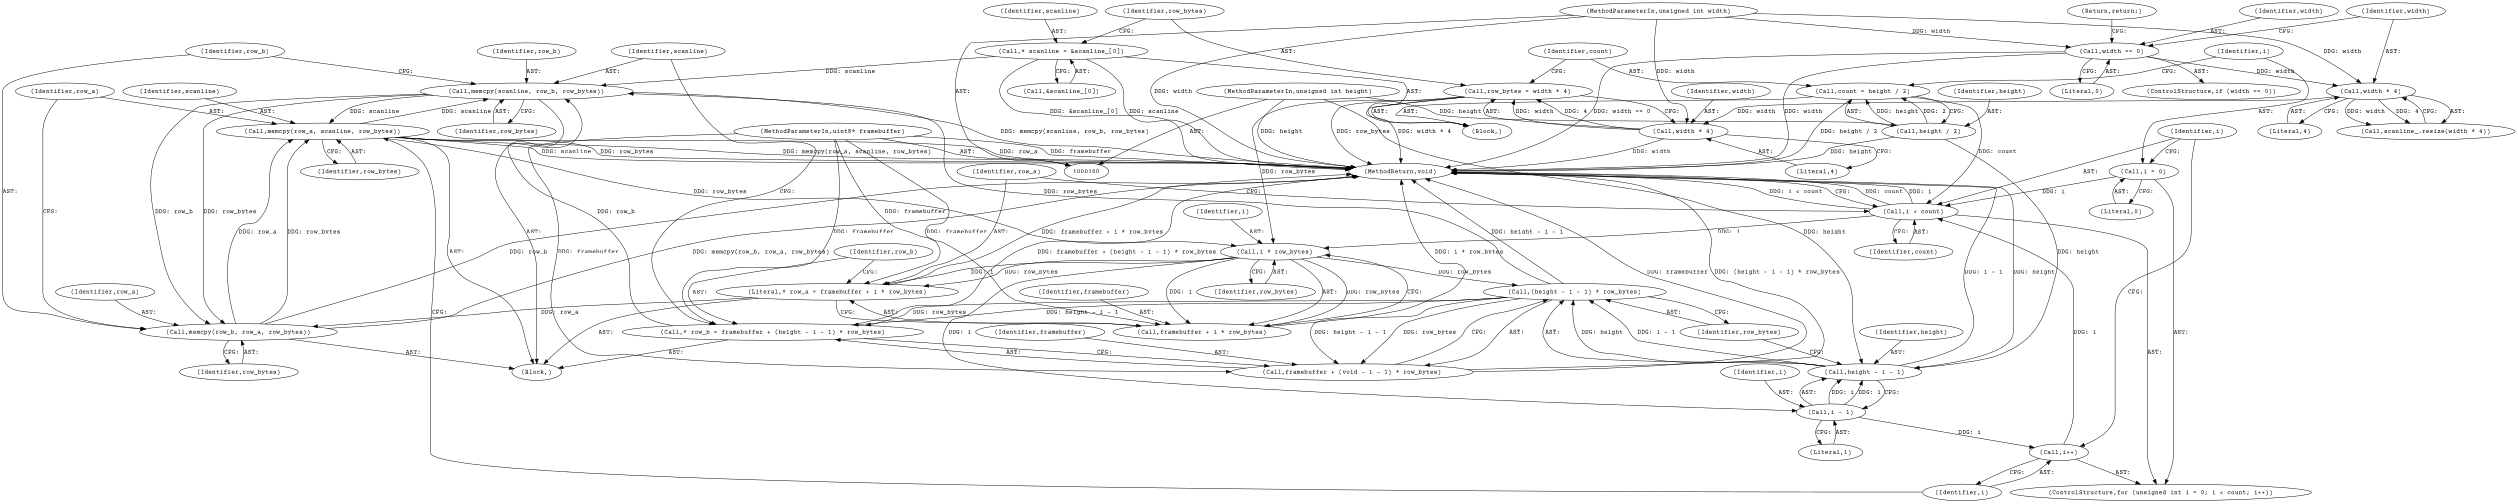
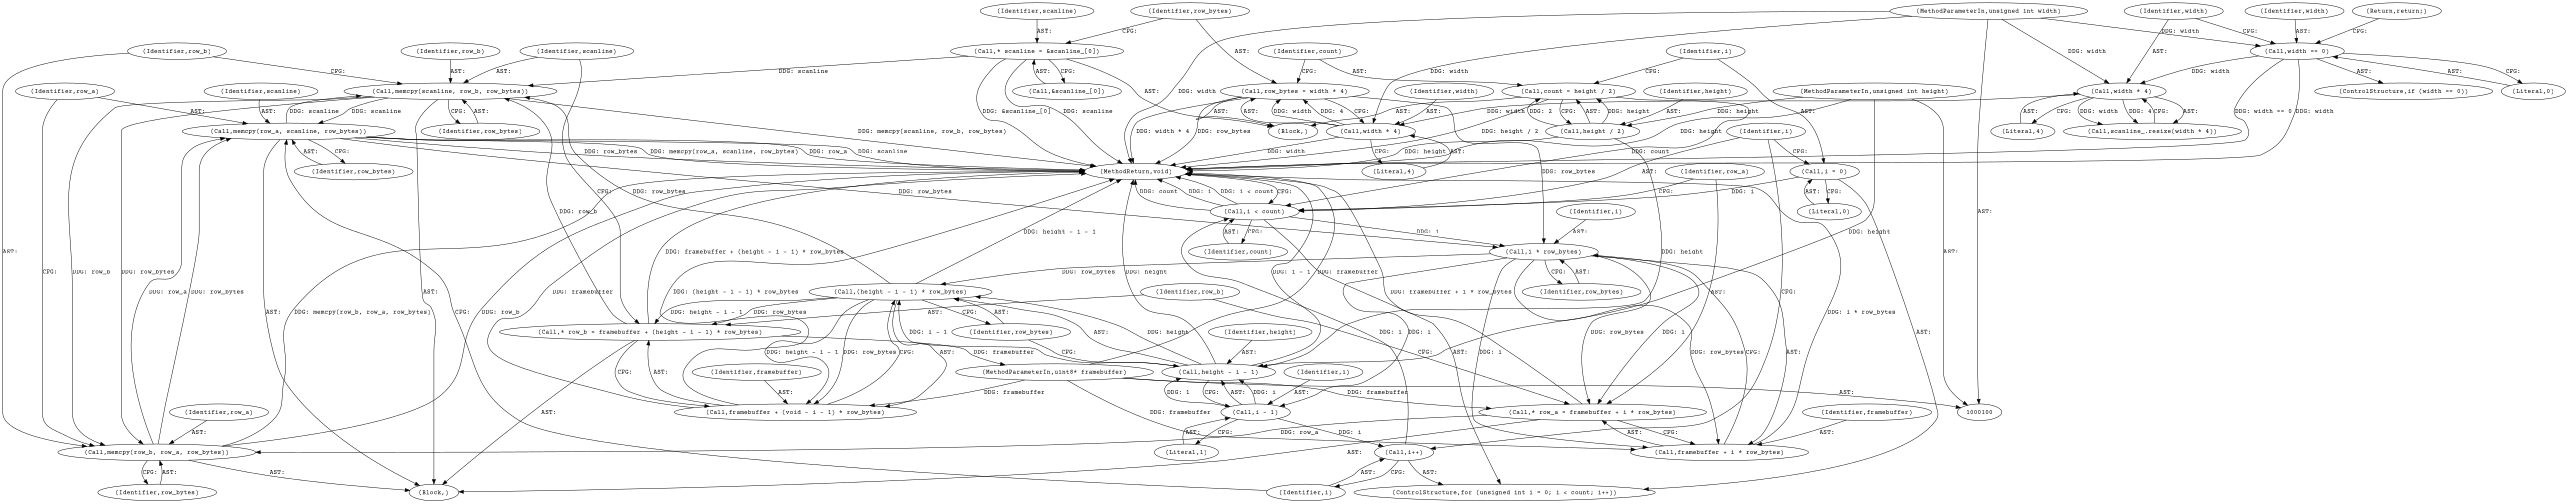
edge "(MethodParameterIn,uint8* framebuffer)" -> "(Call,* row_b = framebuffer + (height - i - 1) * row_bytes)": reversed
node "(Literal,* row_a = framebuffer + i * row_bytes)": label "(Literal,* row_a = framebuffer + i * row_bytes)" -> "(Call,* row_a = framebuffer + i * row_bytes)"
